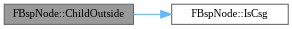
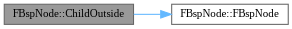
node "FBspNode::IsCsg": label "FBspNode::IsCsg" -> "FBspNode::FBspNode"
